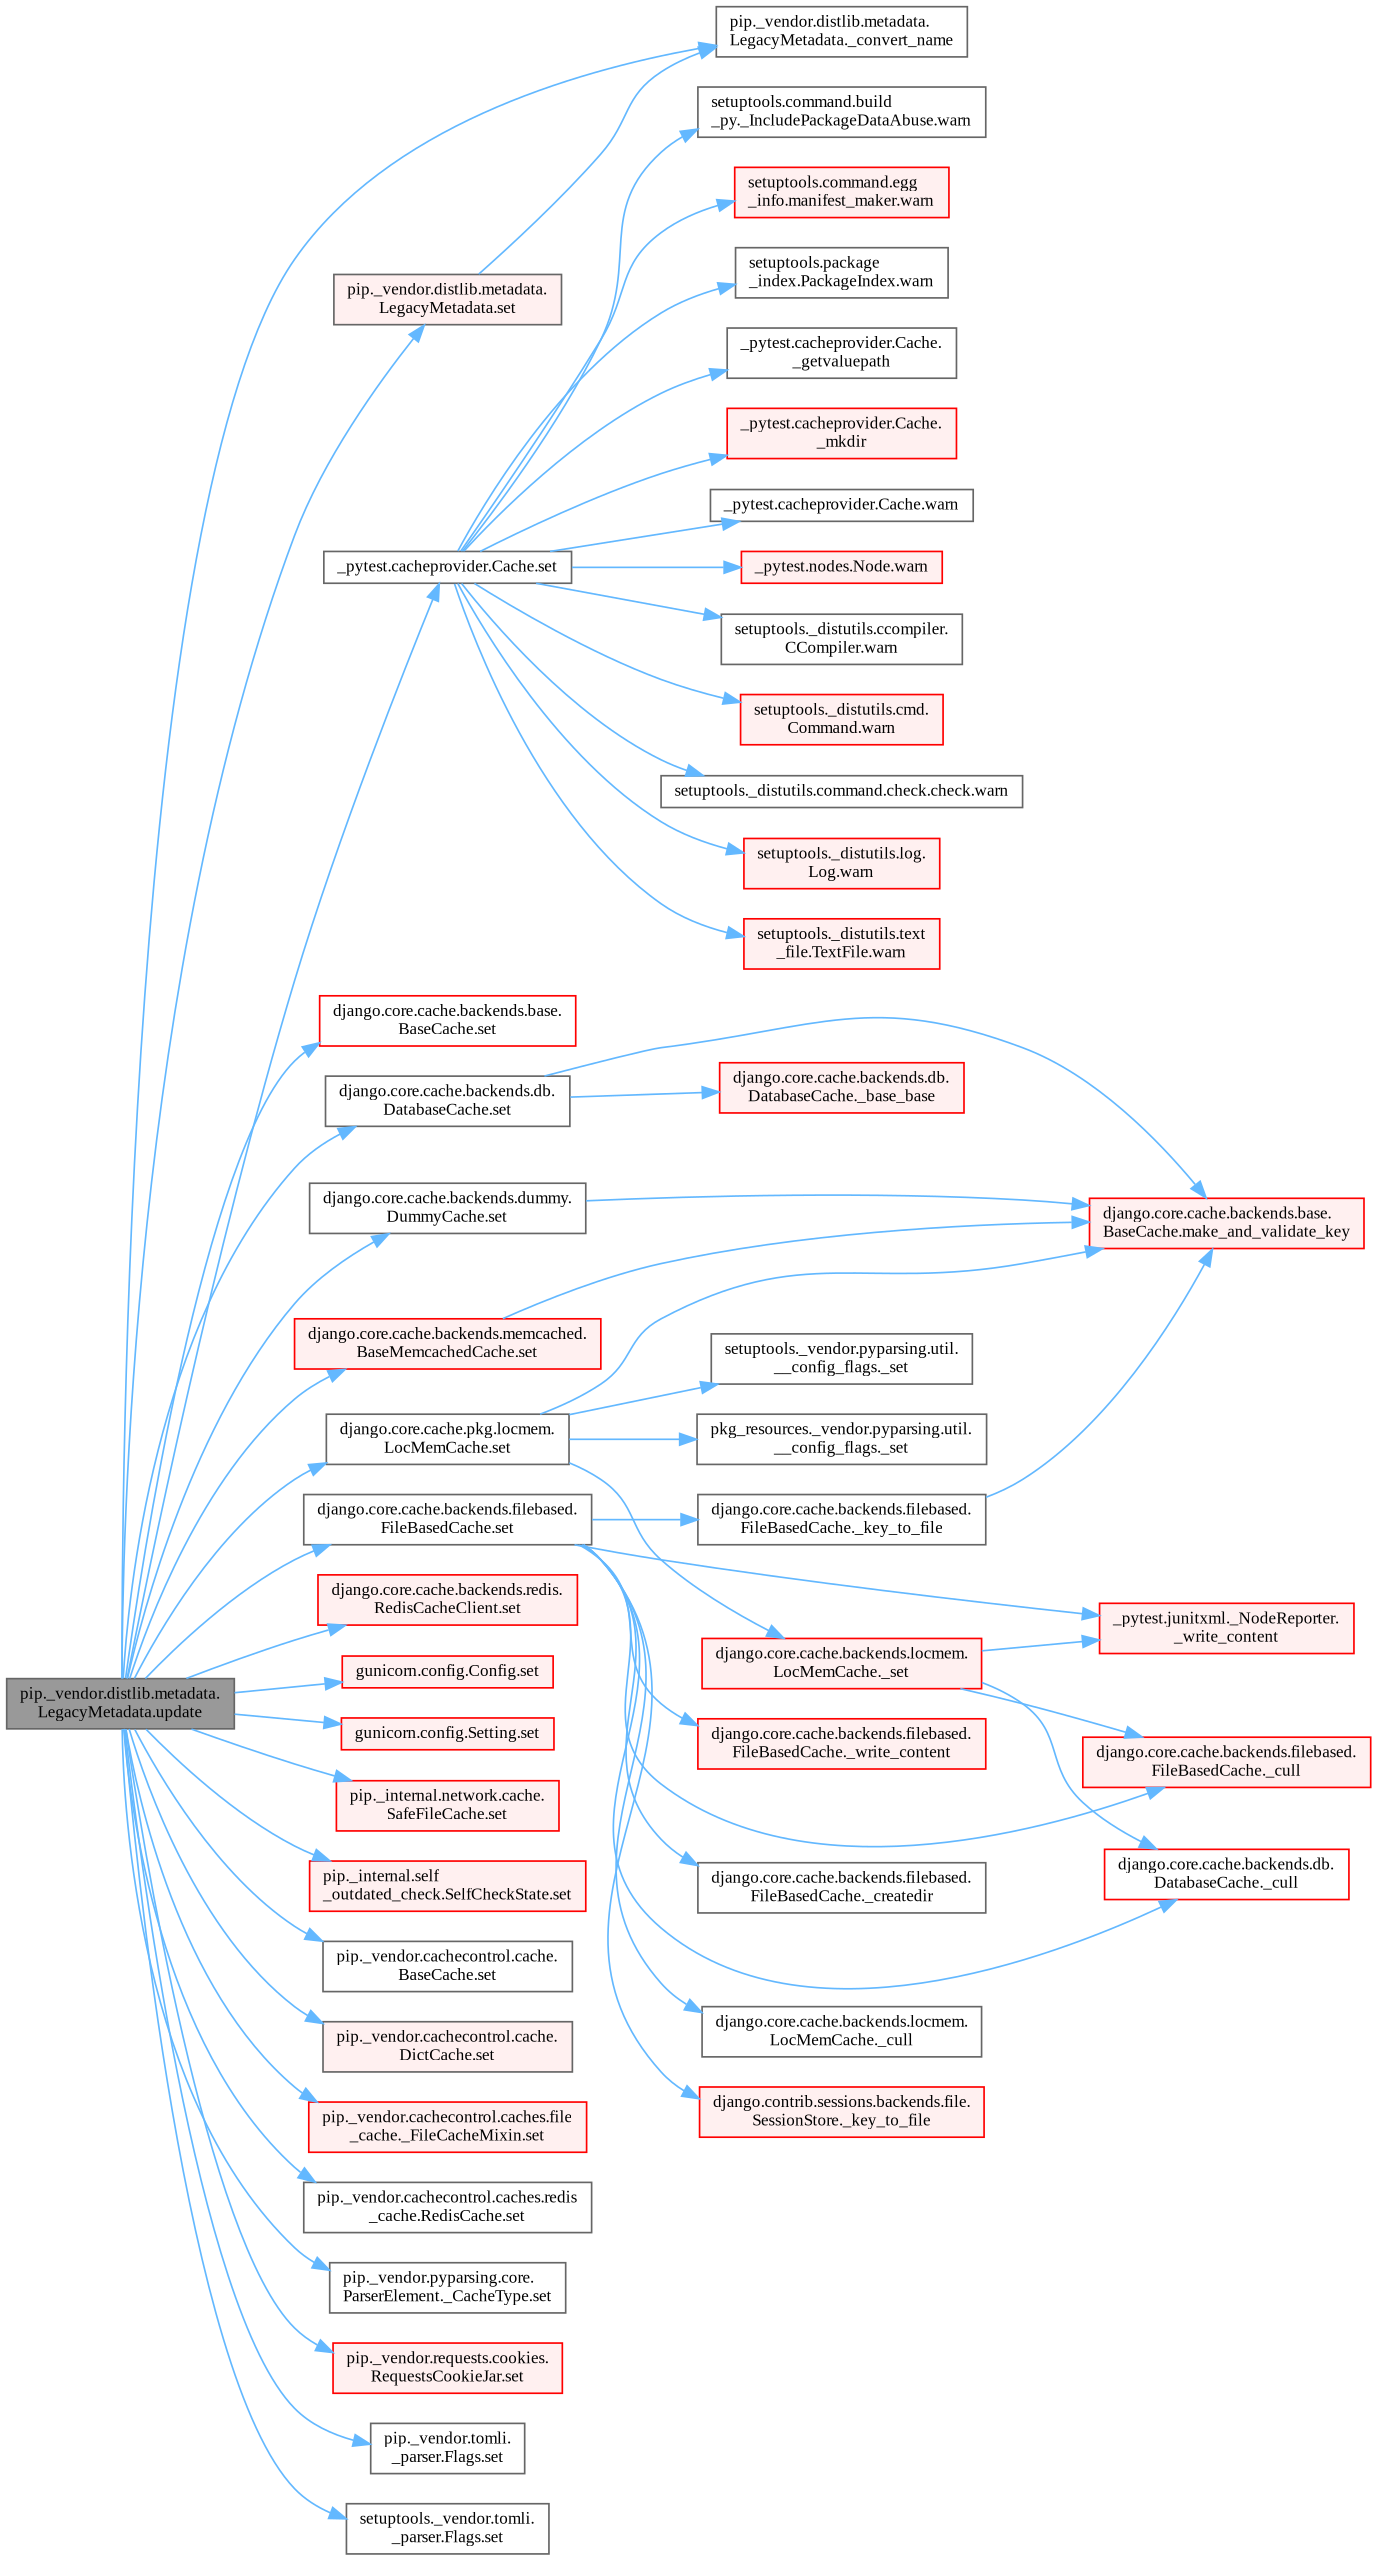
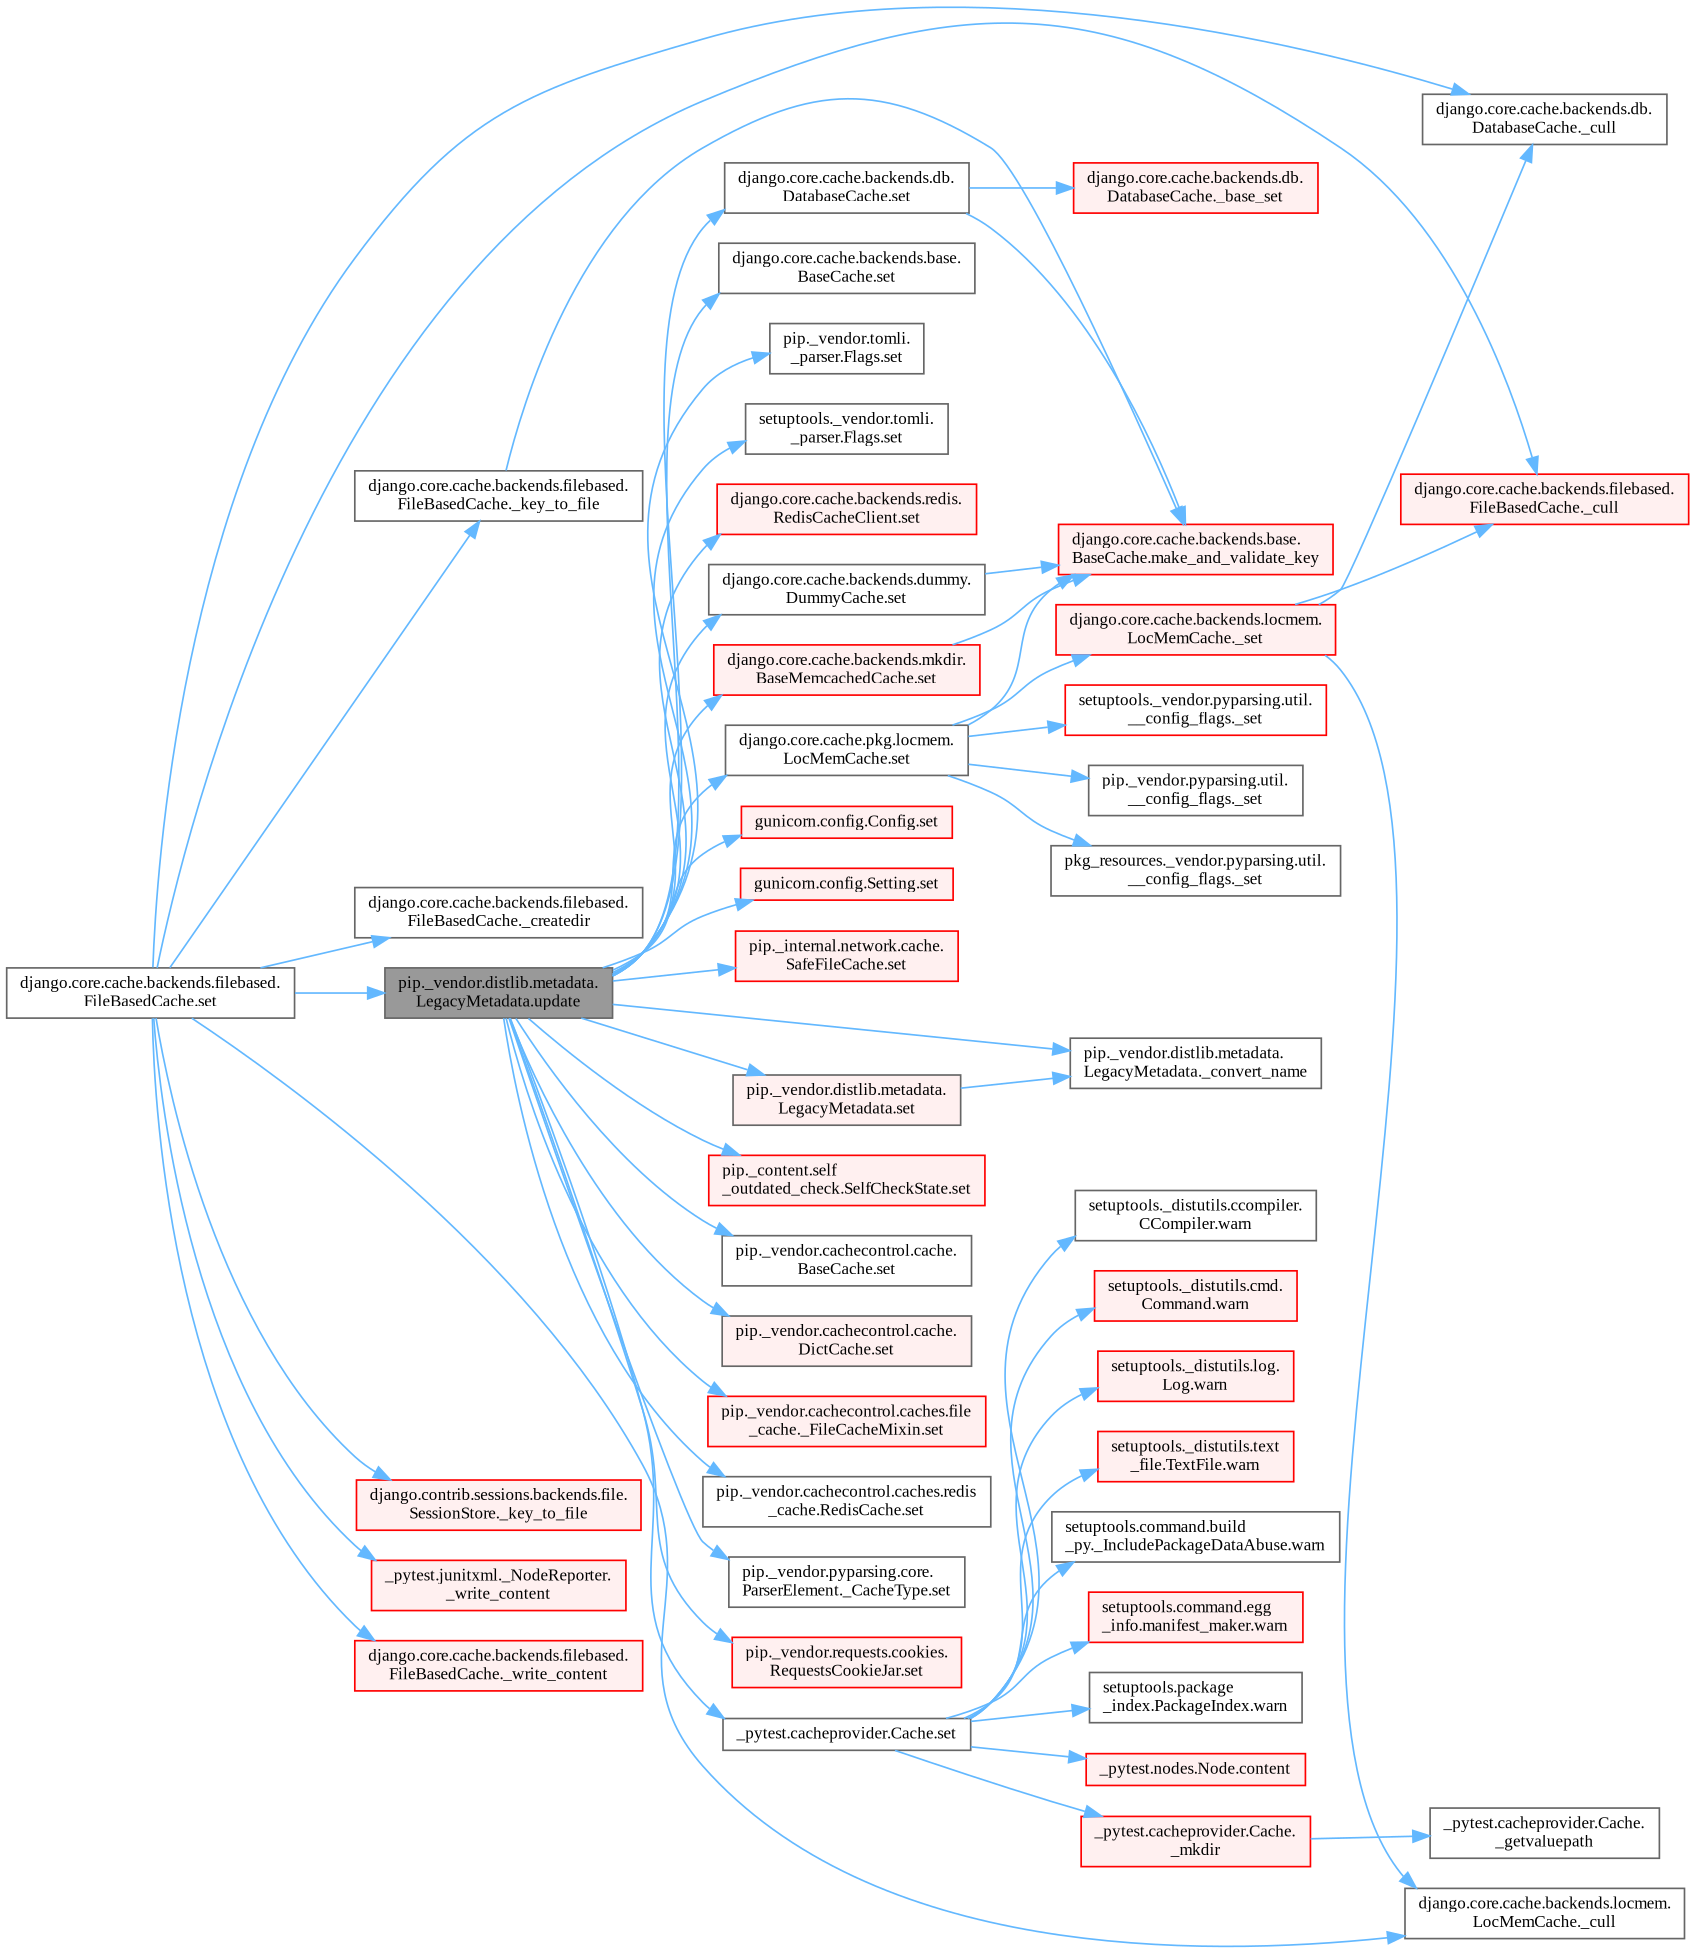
edge "_pytest.cacheprovider.Cache.set" -> "_pytest.cacheprovider.Cache. _getvaluepath": now "_pytest.cacheprovider.Cache. _mkdir" -> "_pytest.cacheprovider.Cache. _getvaluepath"
node "_pytest.cacheprovider.Cache.warn": removed
node "_pytest.nodes.Node.warn": label "_pytest.nodes.Node.warn" -> "_pytest.nodes.Node.content"
node "pip._vendor.pyparsing.util. __config_flags._set": added
node "setuptools._distutils.command.check.check.warn": removed
node "django.core.cache.backends.base. BaseCache.set": color red -> grey40
node "django.core.cache.backends.db. DatabaseCache._base_base": label "django.core.cache.backends.db. DatabaseCache._base_base" -> "django.core.cache.backends.db. DatabaseCache._base_set"
node "django.core.cache.backends.memcached. BaseMemcachedCache.set": label "django.core.cache.backends.memcached. BaseMemcachedCache.set" -> "django.core.cache.backends.mkdir. BaseMemcachedCache.set"
node "setuptools._vendor.pyparsing.util. __config_flags._set": color grey40 -> red
edge "pip._vendor.distlib.metadata. LegacyMetadata.update" -> "django.core.cache.backends.filebased. FileBasedCache.set": reversed
edge "django.core.cache.backends.locmem. LocMemCache._set" -> "_pytest.junitxml._NodeReporter. _write_content": now "django.core.cache.backends.locmem. LocMemCache._set" -> "django.core.cache.backends.locmem. LocMemCache._cull"
node "django.core.cache.backends.db. DatabaseCache._cull": color red -> grey40
node "pip._internal.self _outdated_check.SelfCheckState.set": label "pip._internal.self _outdated_check.SelfCheckState.set" -> "pip._content.self _outdated_check.SelfCheckState.set"
